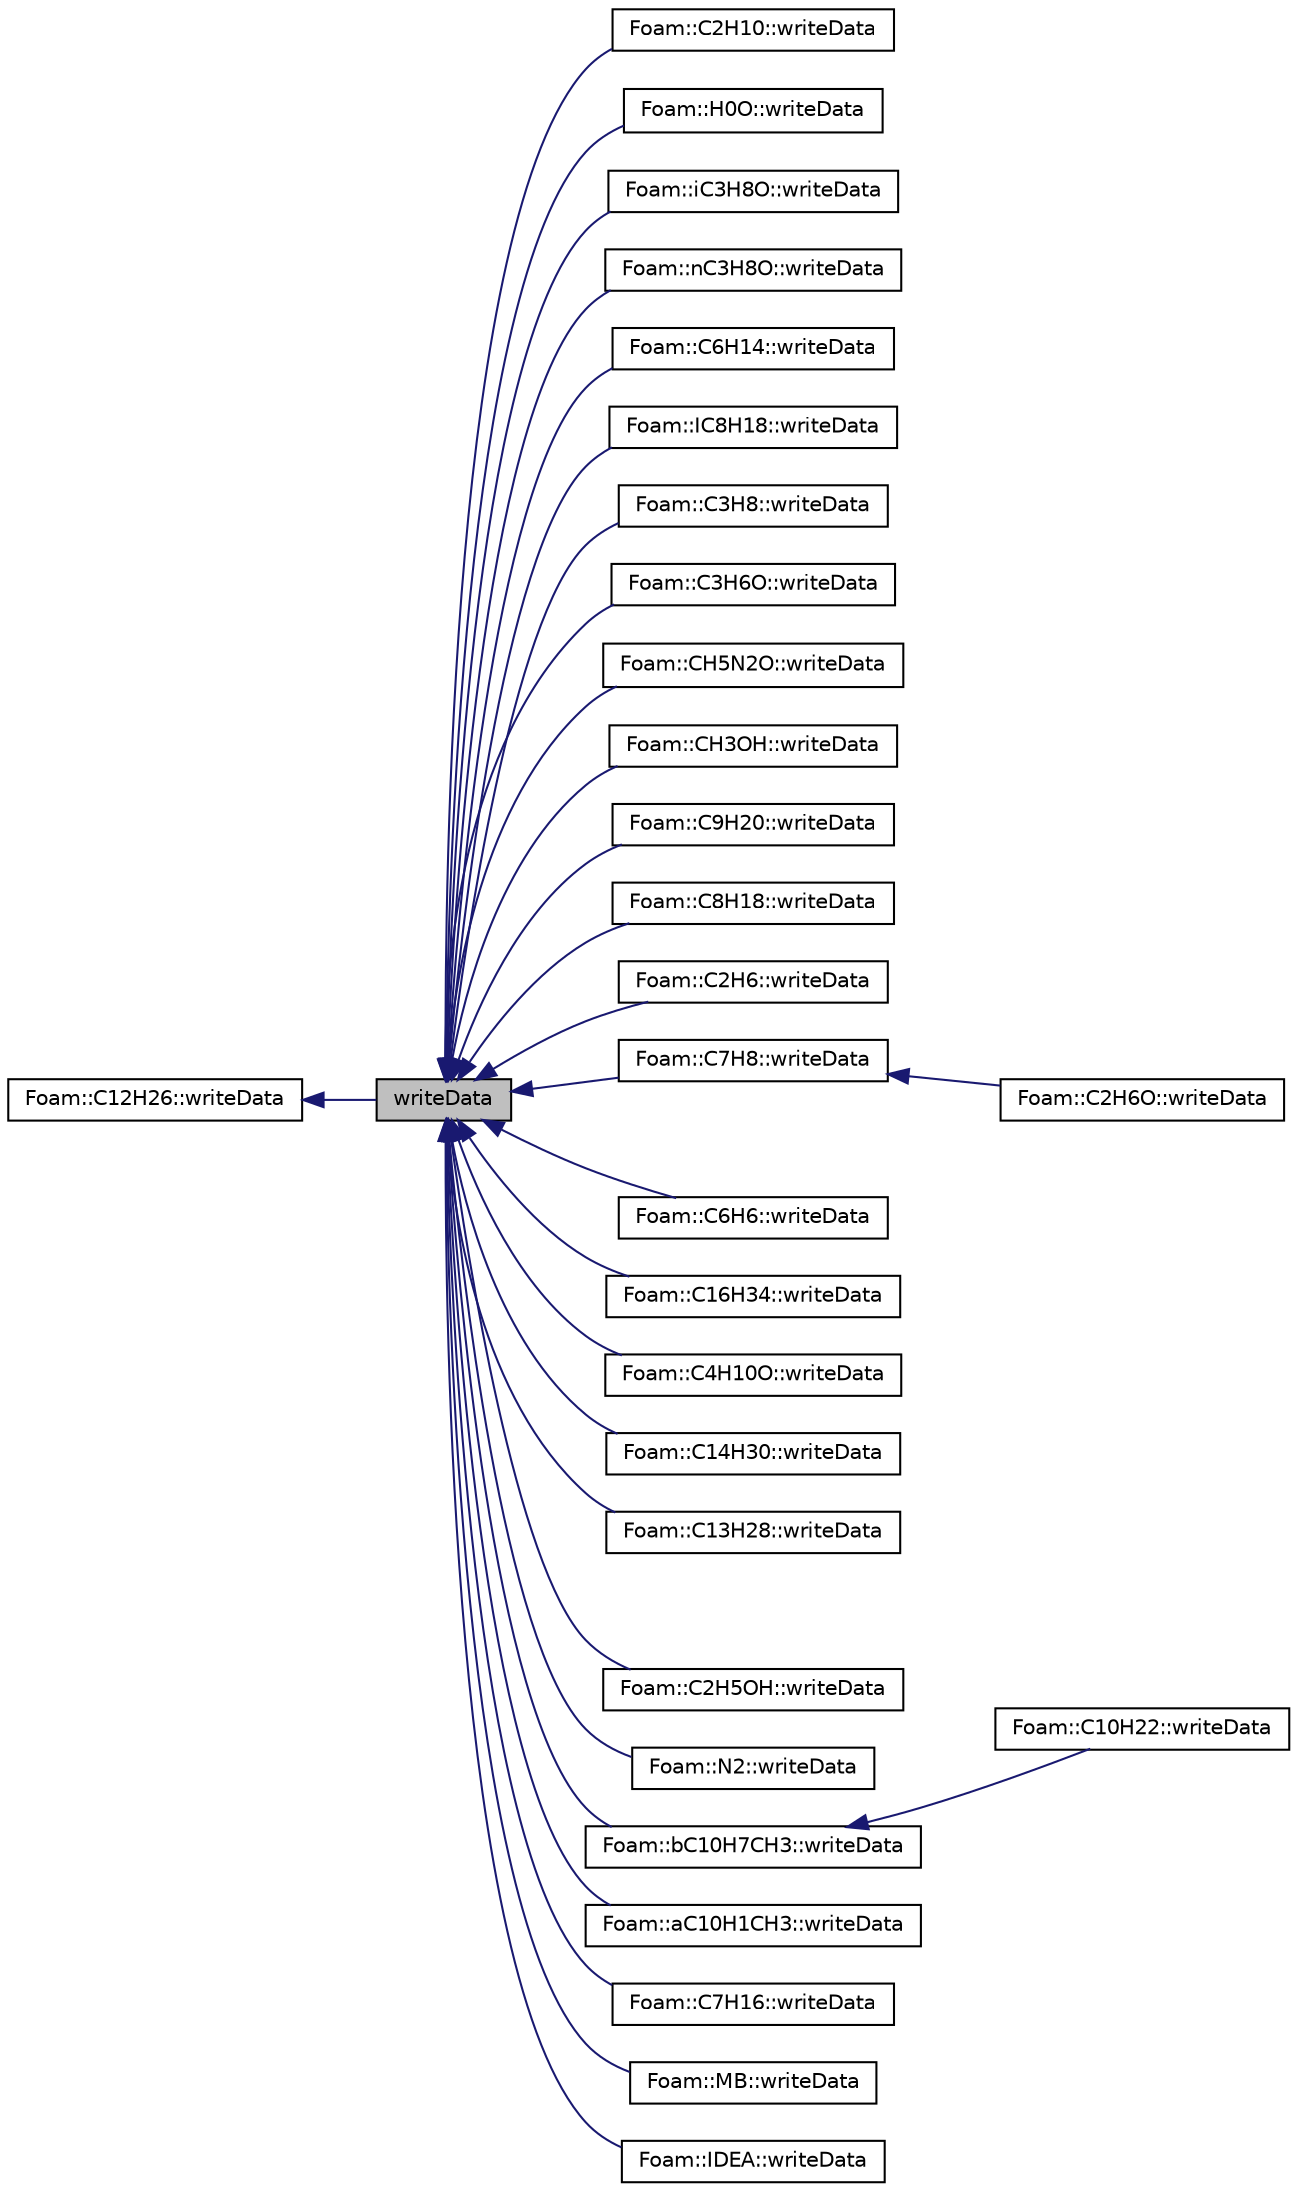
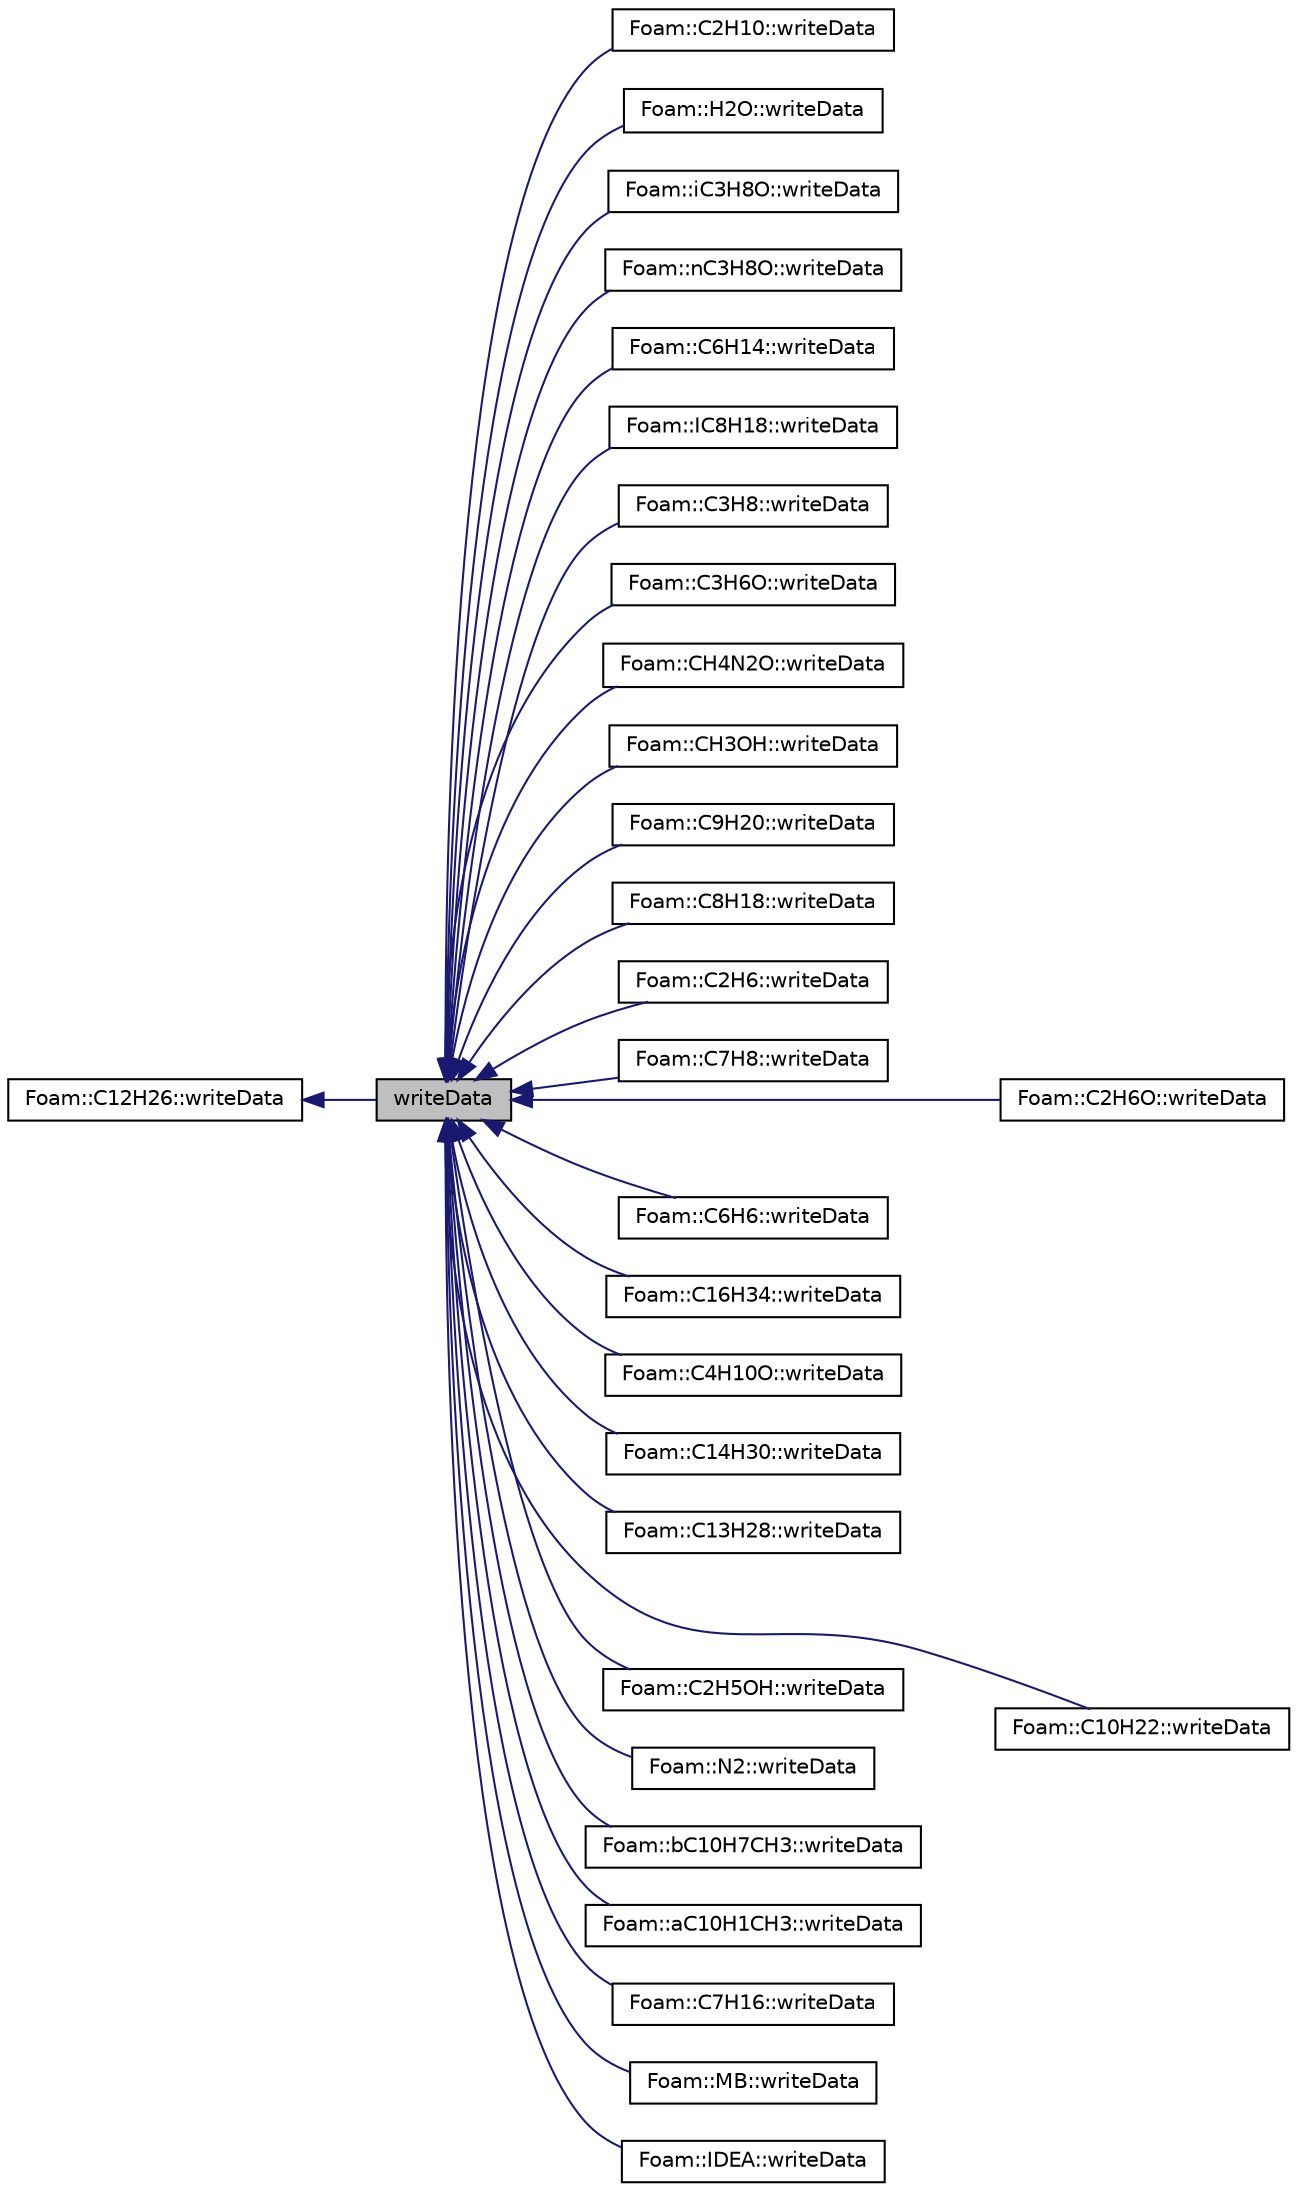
node "Foam::H0O::writeData": label "Foam::H0O::writeData" -> "Foam::H2O::writeData"
node "Foam::CH5N2O::writeData": label "Foam::CH5N2O::writeData" -> "Foam::CH4N2O::writeData"
edge "Foam::C2H6O::writeData" -> "Foam::C7H8::writeData": now "Foam::C2H6O::writeData" -> "writeData"
edge "Foam::C10H22::writeData" -> "Foam::bC10H7CH3::writeData": now "Foam::C10H22::writeData" -> "writeData"
